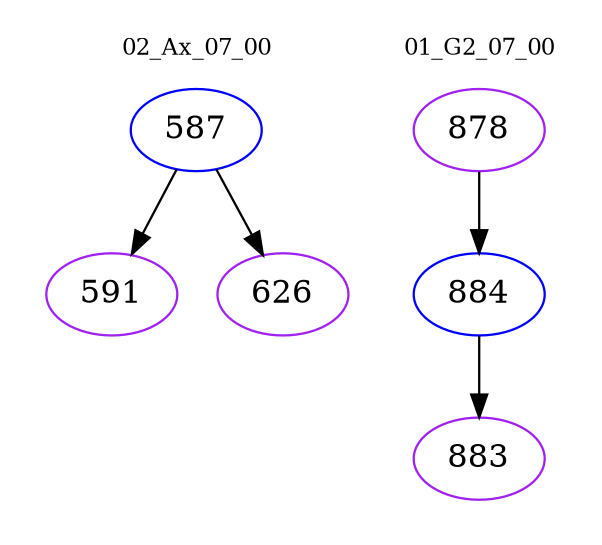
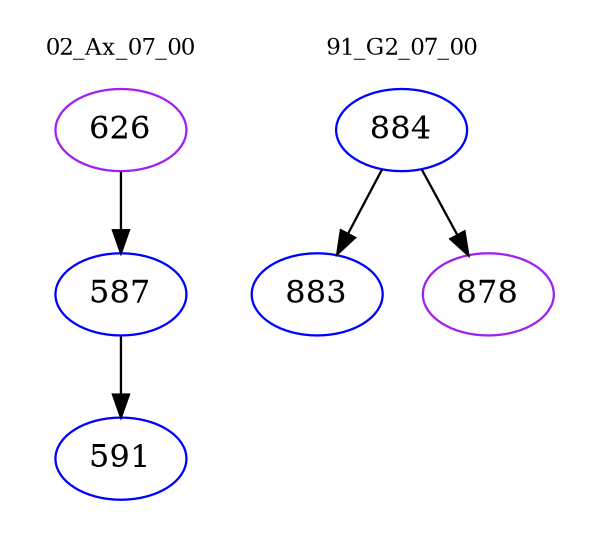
cluster "01_G2_07_00": label "01_G2_07_00" -> "91_G2_07_00"
edge "878" -> "884": reversed
edge "587" -> "626": reversed
node "591": color purple -> blue
node "883": color purple -> blue
